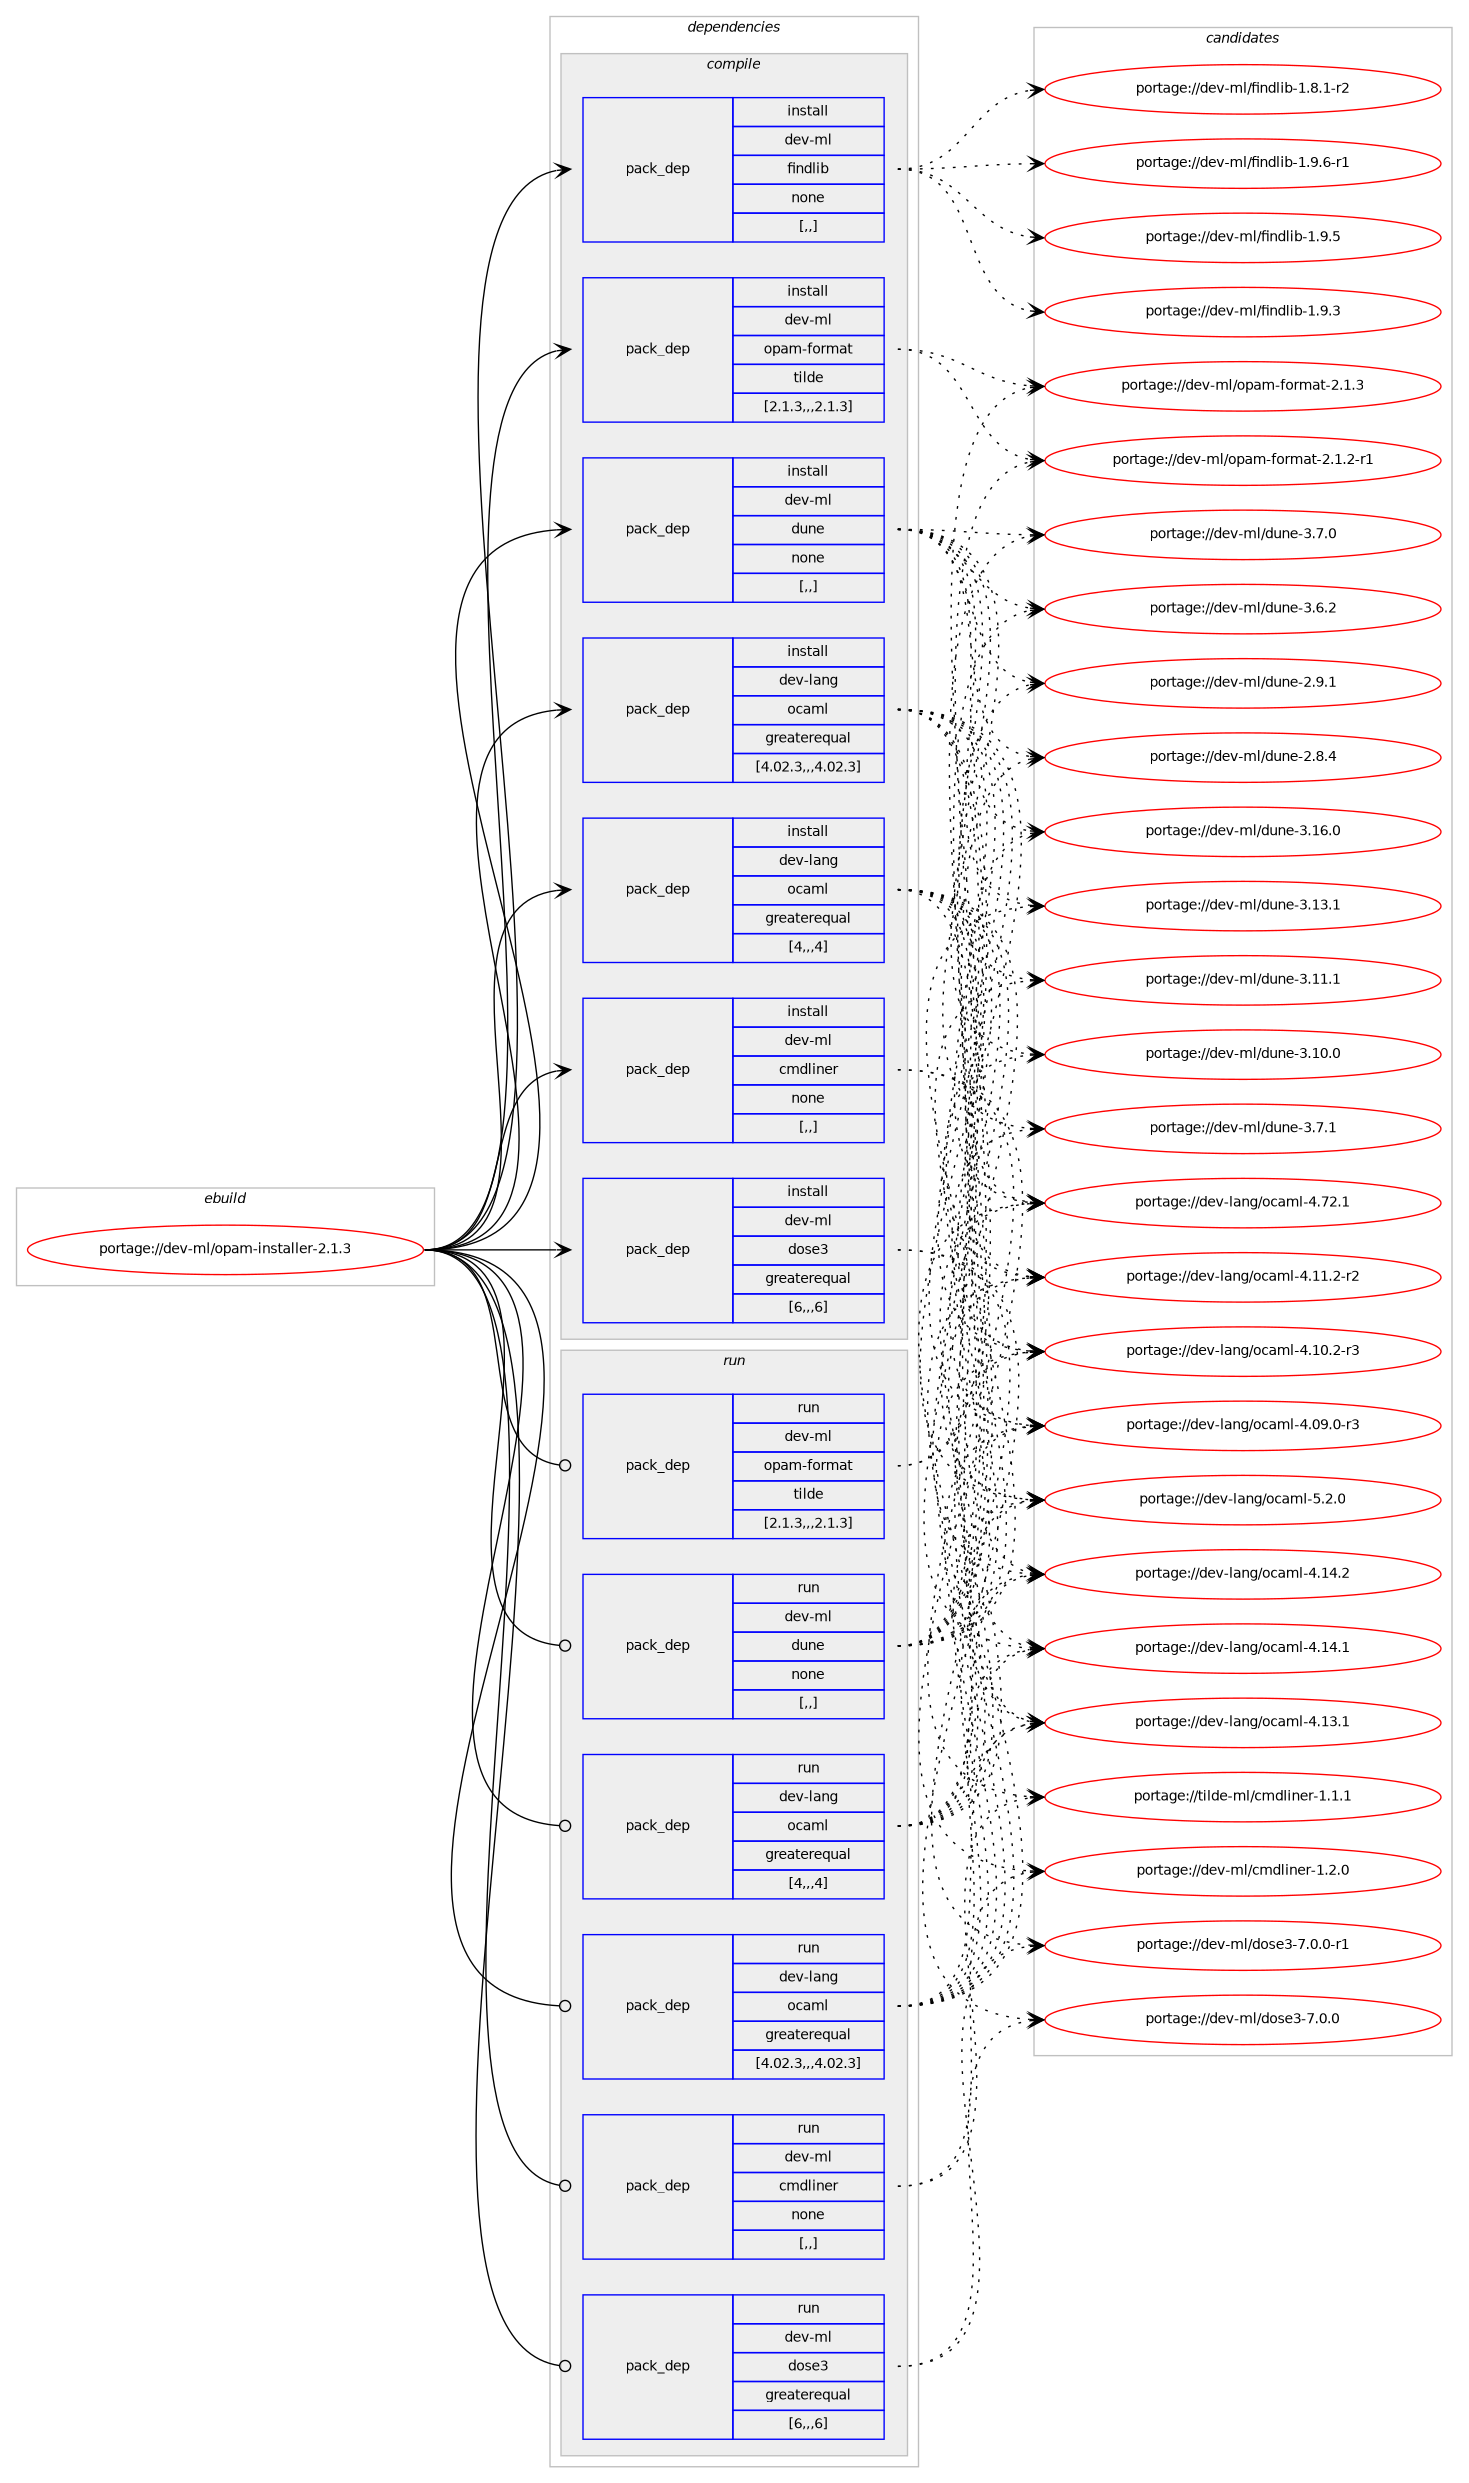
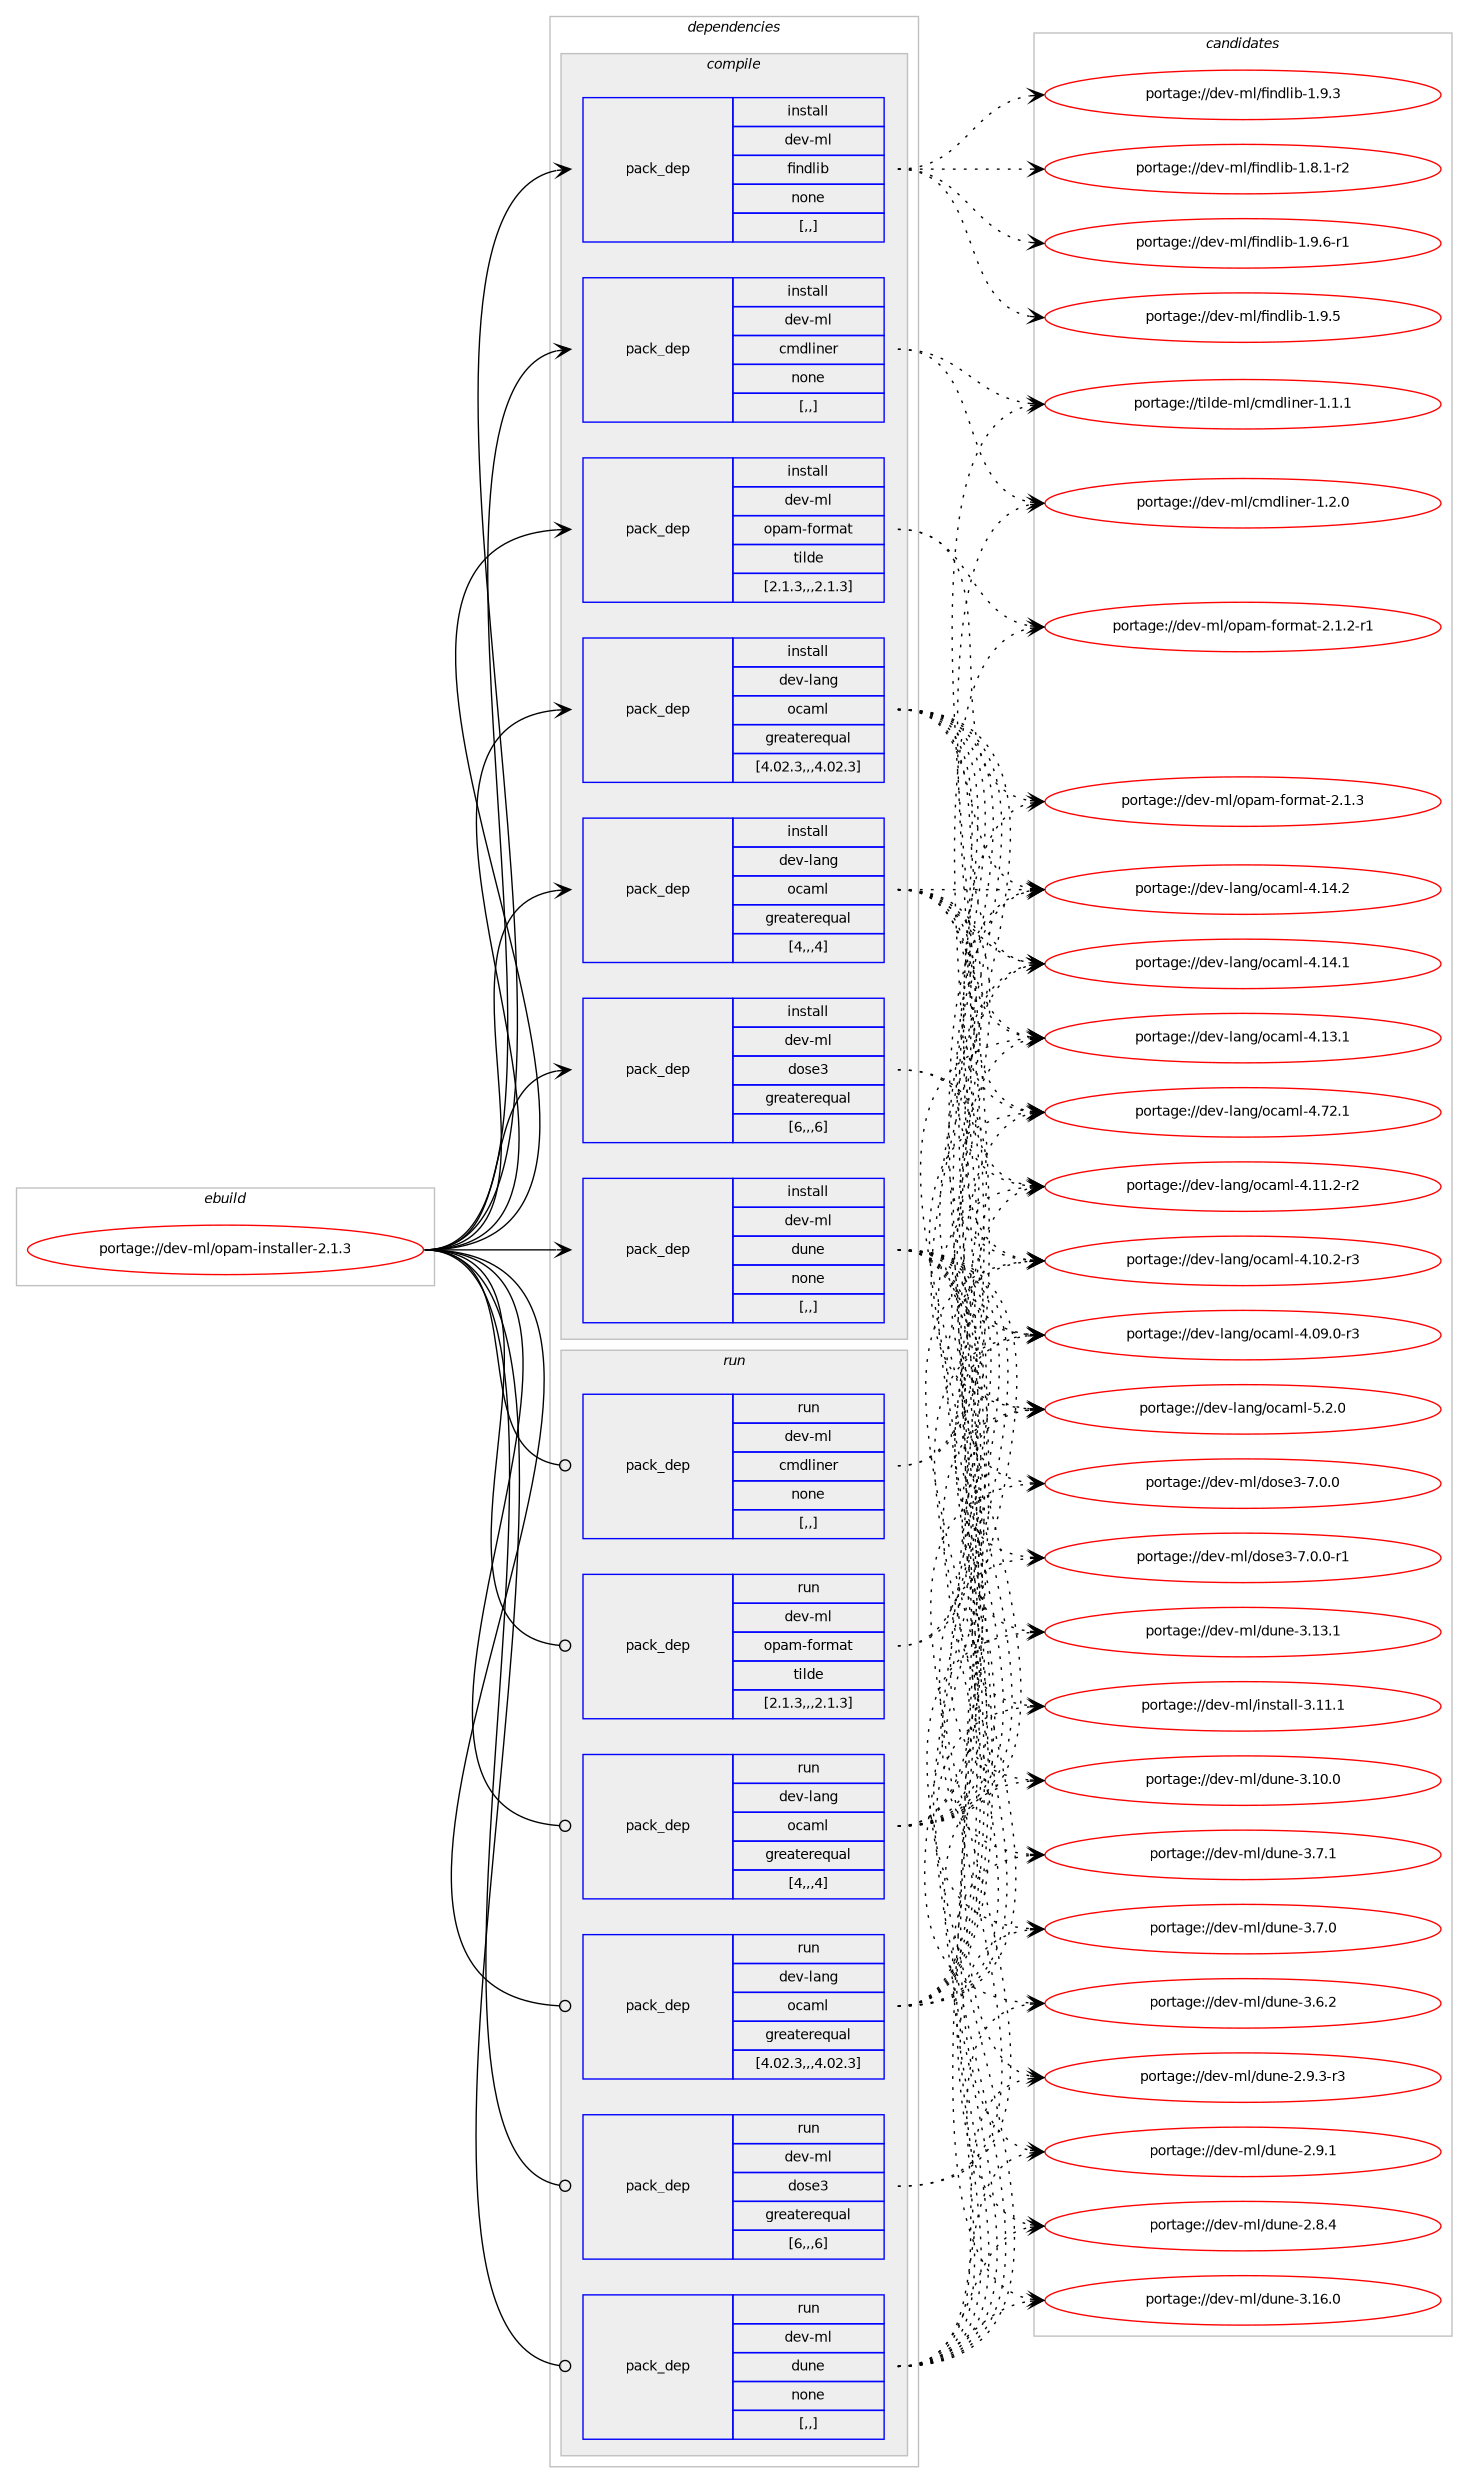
node "portage://dev-ml/dune-3.11.1": label "portage://dev-ml/dune-3.11.1" -> "portage://dev-ml/install-3.11.1"
node "portage://dev-ml/dune-2.9.3-r3": added
